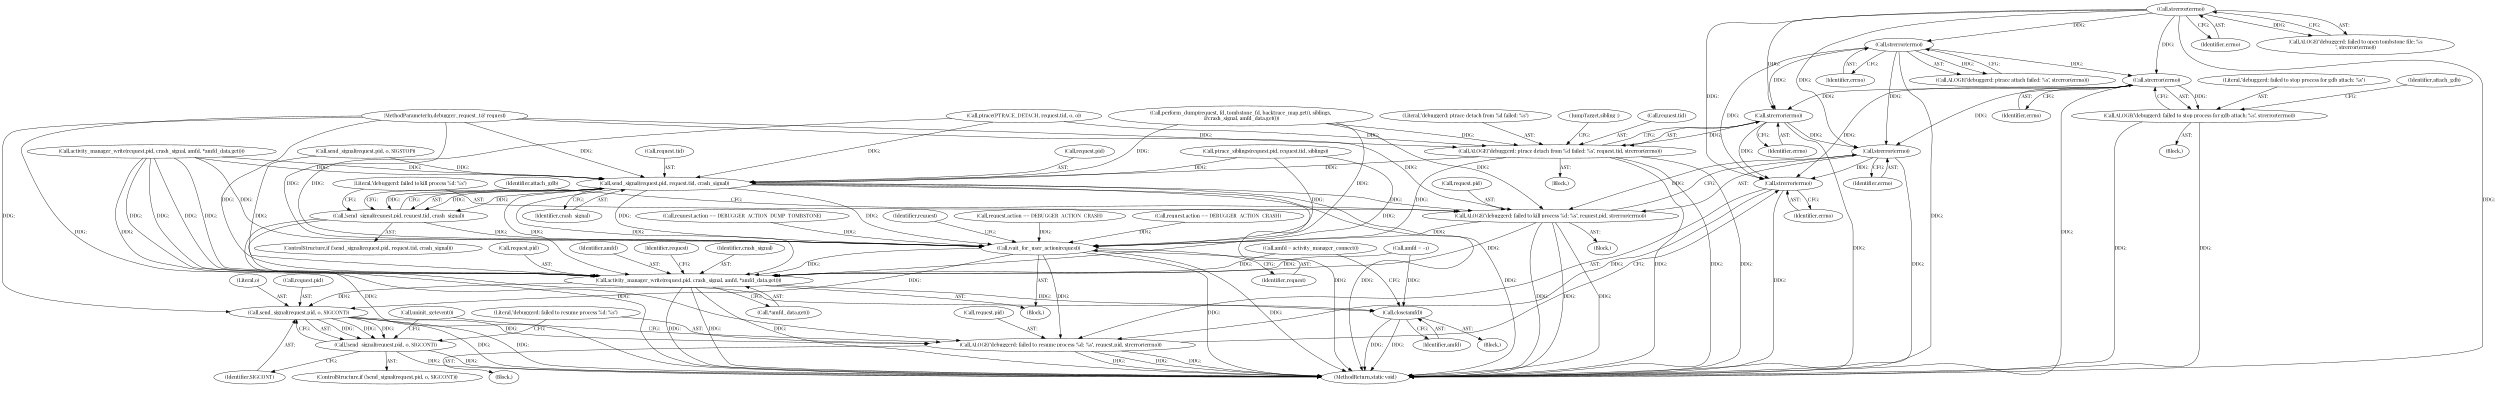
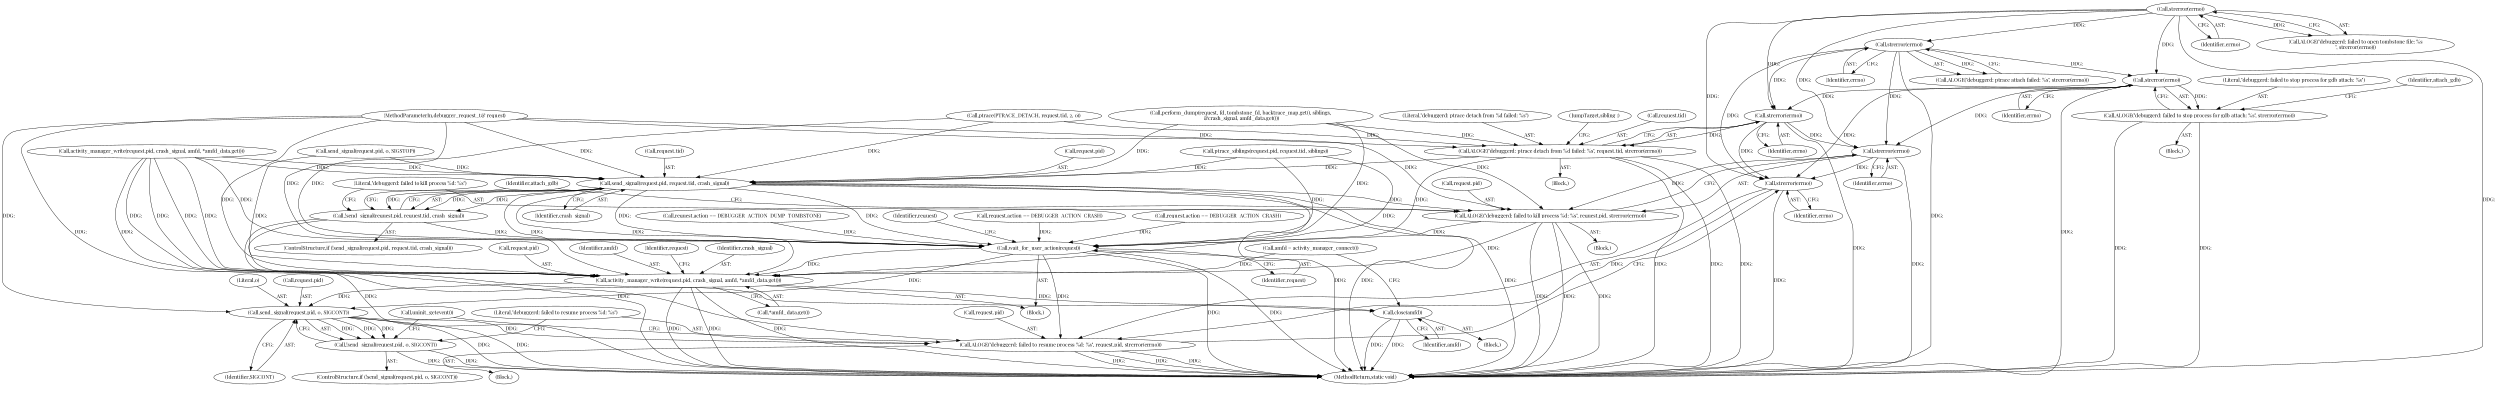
node "(Call,ptrace(PTRACE_DETACH, request.tid, 0, 0))": label "(Call,ptrace(PTRACE_DETACH, request.tid, 0, 0))" -> "(Call,ptrace(PTRACE_DETACH, request.tid, 2, 0))"
node "(Call,amfd = -1)": removed
edge "(Call,!send_signal(request.pid, 0, SIGCONT))" -> "(Identifier,SIGCONT)": now "(Call,send_signal(request.pid, 0, SIGCONT))" -> "(Identifier,SIGCONT)"
